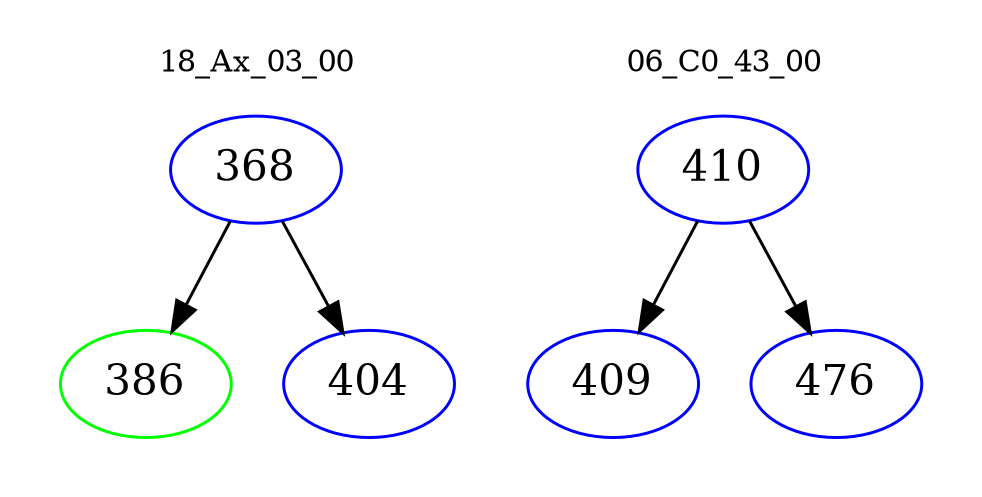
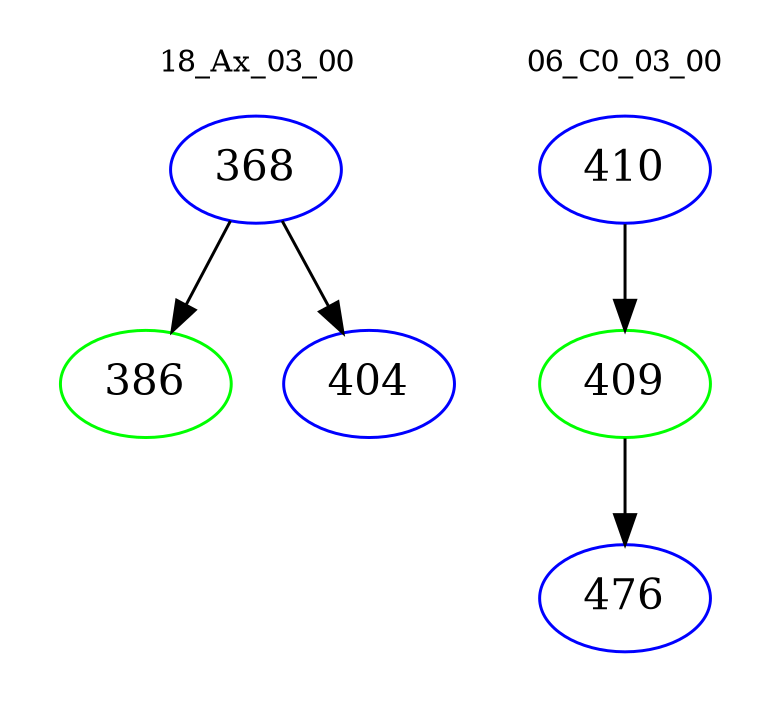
cluster "06_C0_43_00": label "06_C0_43_00" -> "06_C0_03_00"
edge "410" -> "476": now "409" -> "476"
node "409": color blue -> green
